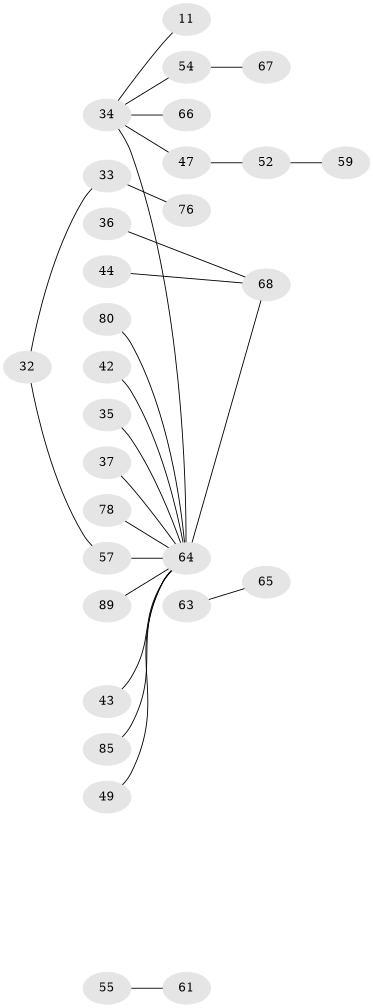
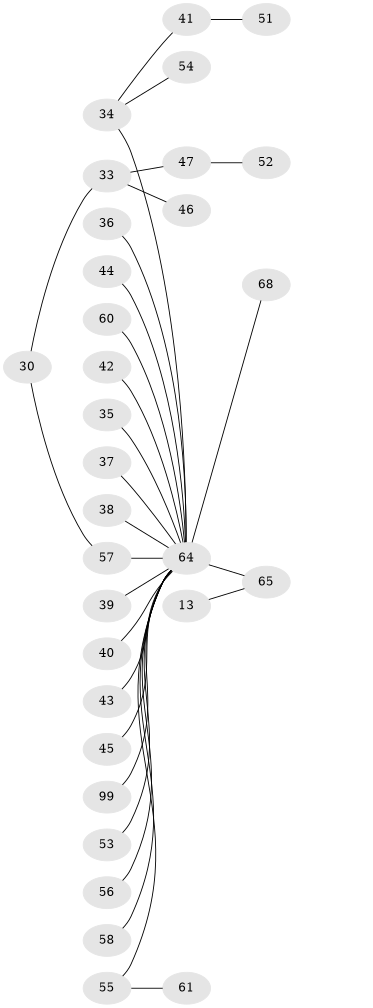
node "11": label "11" -> "41"
node "51": added
node "67": removed
node "66": removed
edge "34" -- "47": now "33" -- "47"
node "59": removed
node "76": label "76" -> "46"
edge "36" -- "68": now "36" -- "64"
edge "44" -- "68": now "44" -- "64"
node "80": label "80" -> "60"
node "32": label "32" -> "30"
node "78": label "78" -> "38"
edge "64" -- "65": added
node "89": label "89" -> "39"
node "63": label "63" -> "13"
node "40": added
node "85": label "85" -> "45"
node "49": label "49" -> "99"
node "53": added
edge "64" -- "55": added
node "56": added
node "58": added
